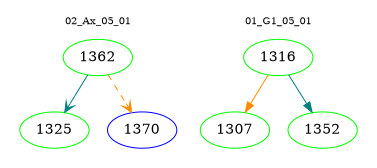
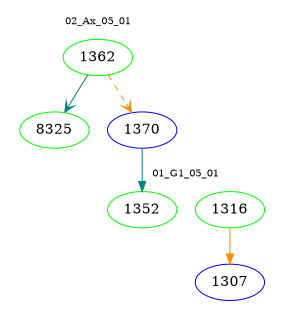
edge "1316" -> "1352": now "1370" -> "1352"
node "1325": label "1325" -> "8325"
node "1307": color green -> blue
